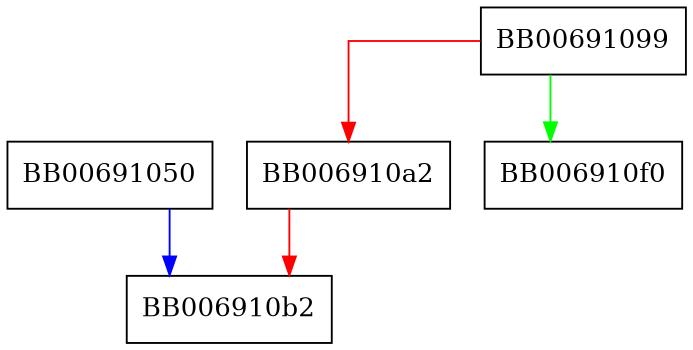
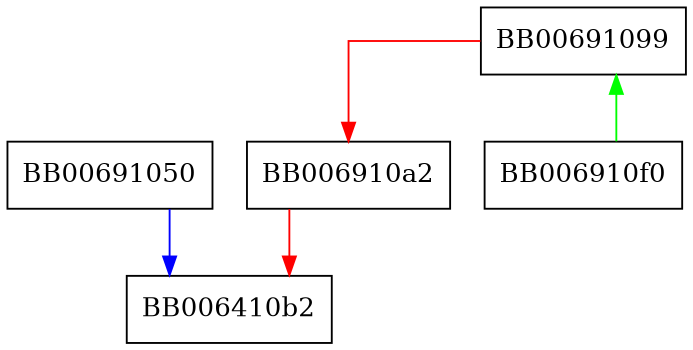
edge "BB00691099" -> "BB006910f0": reversed
node "BB006910b2": label "BB006910b2" -> "BB006410b2"
